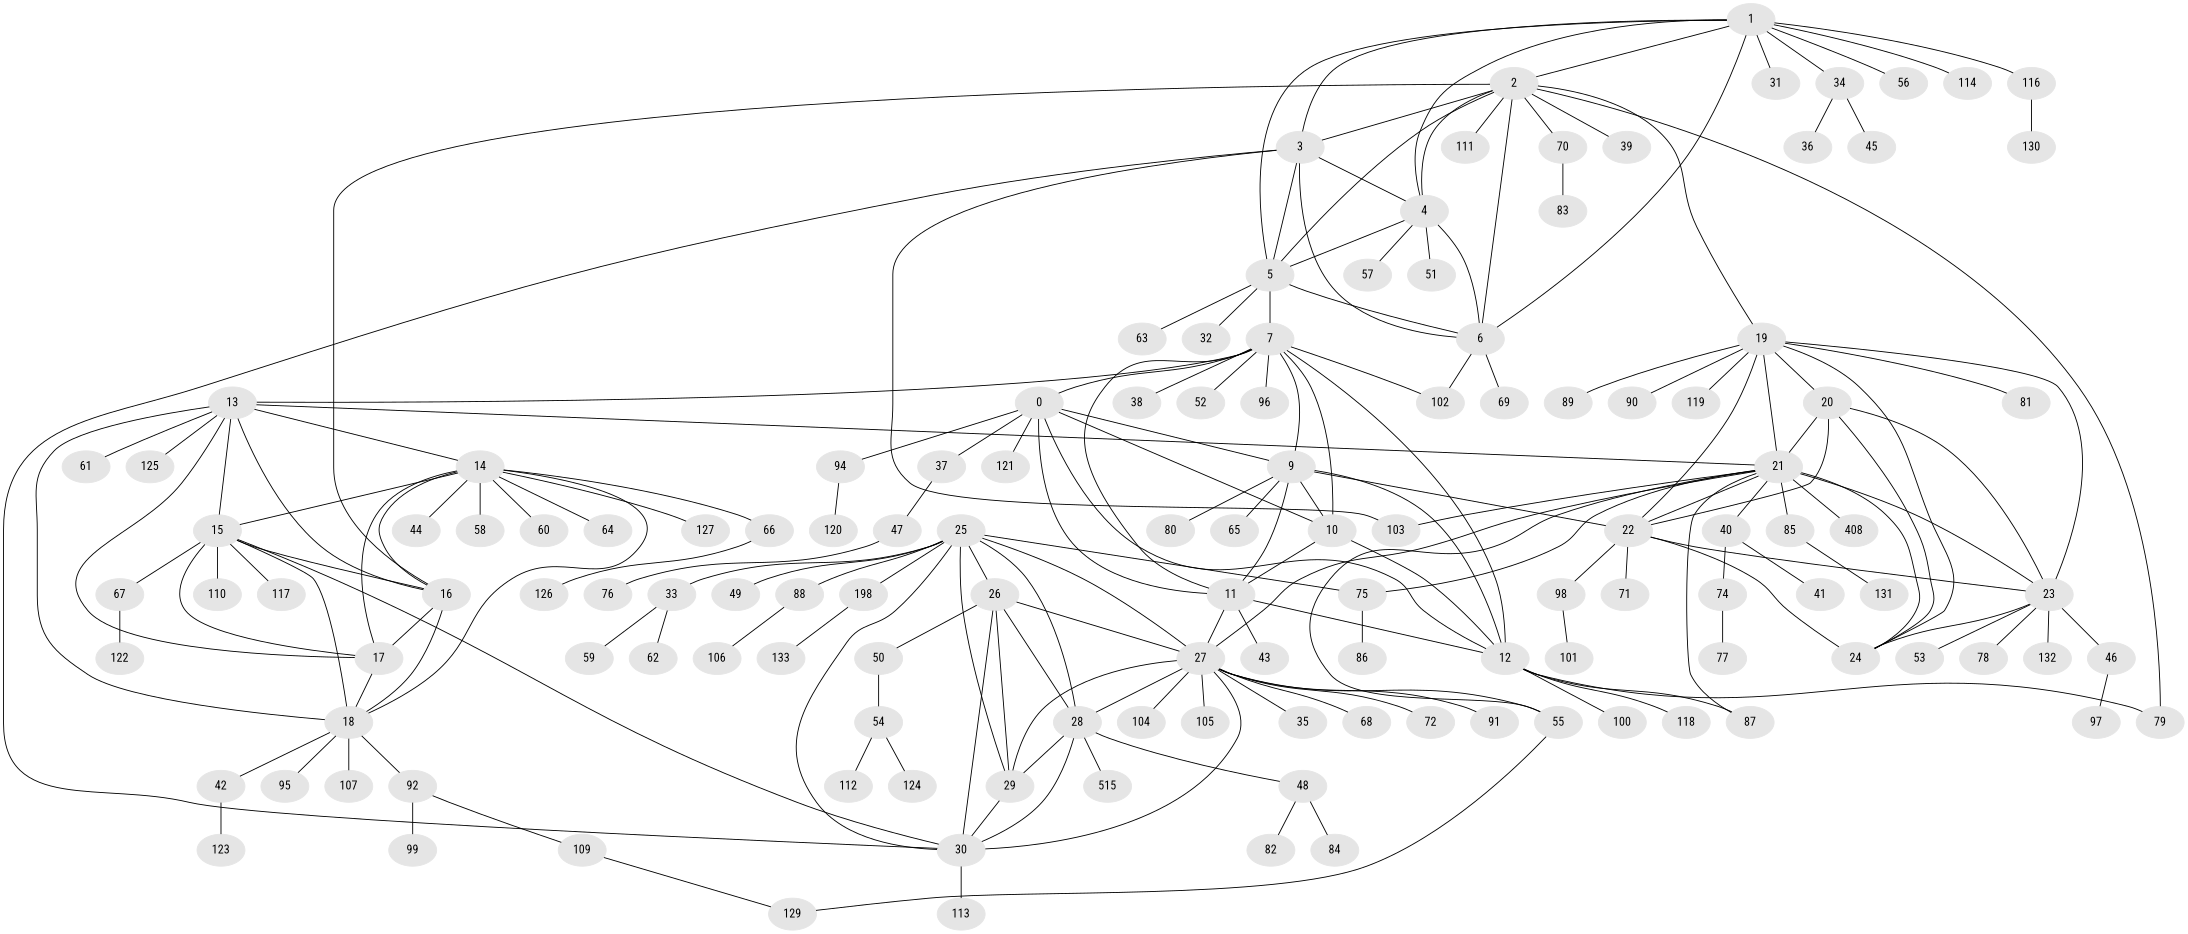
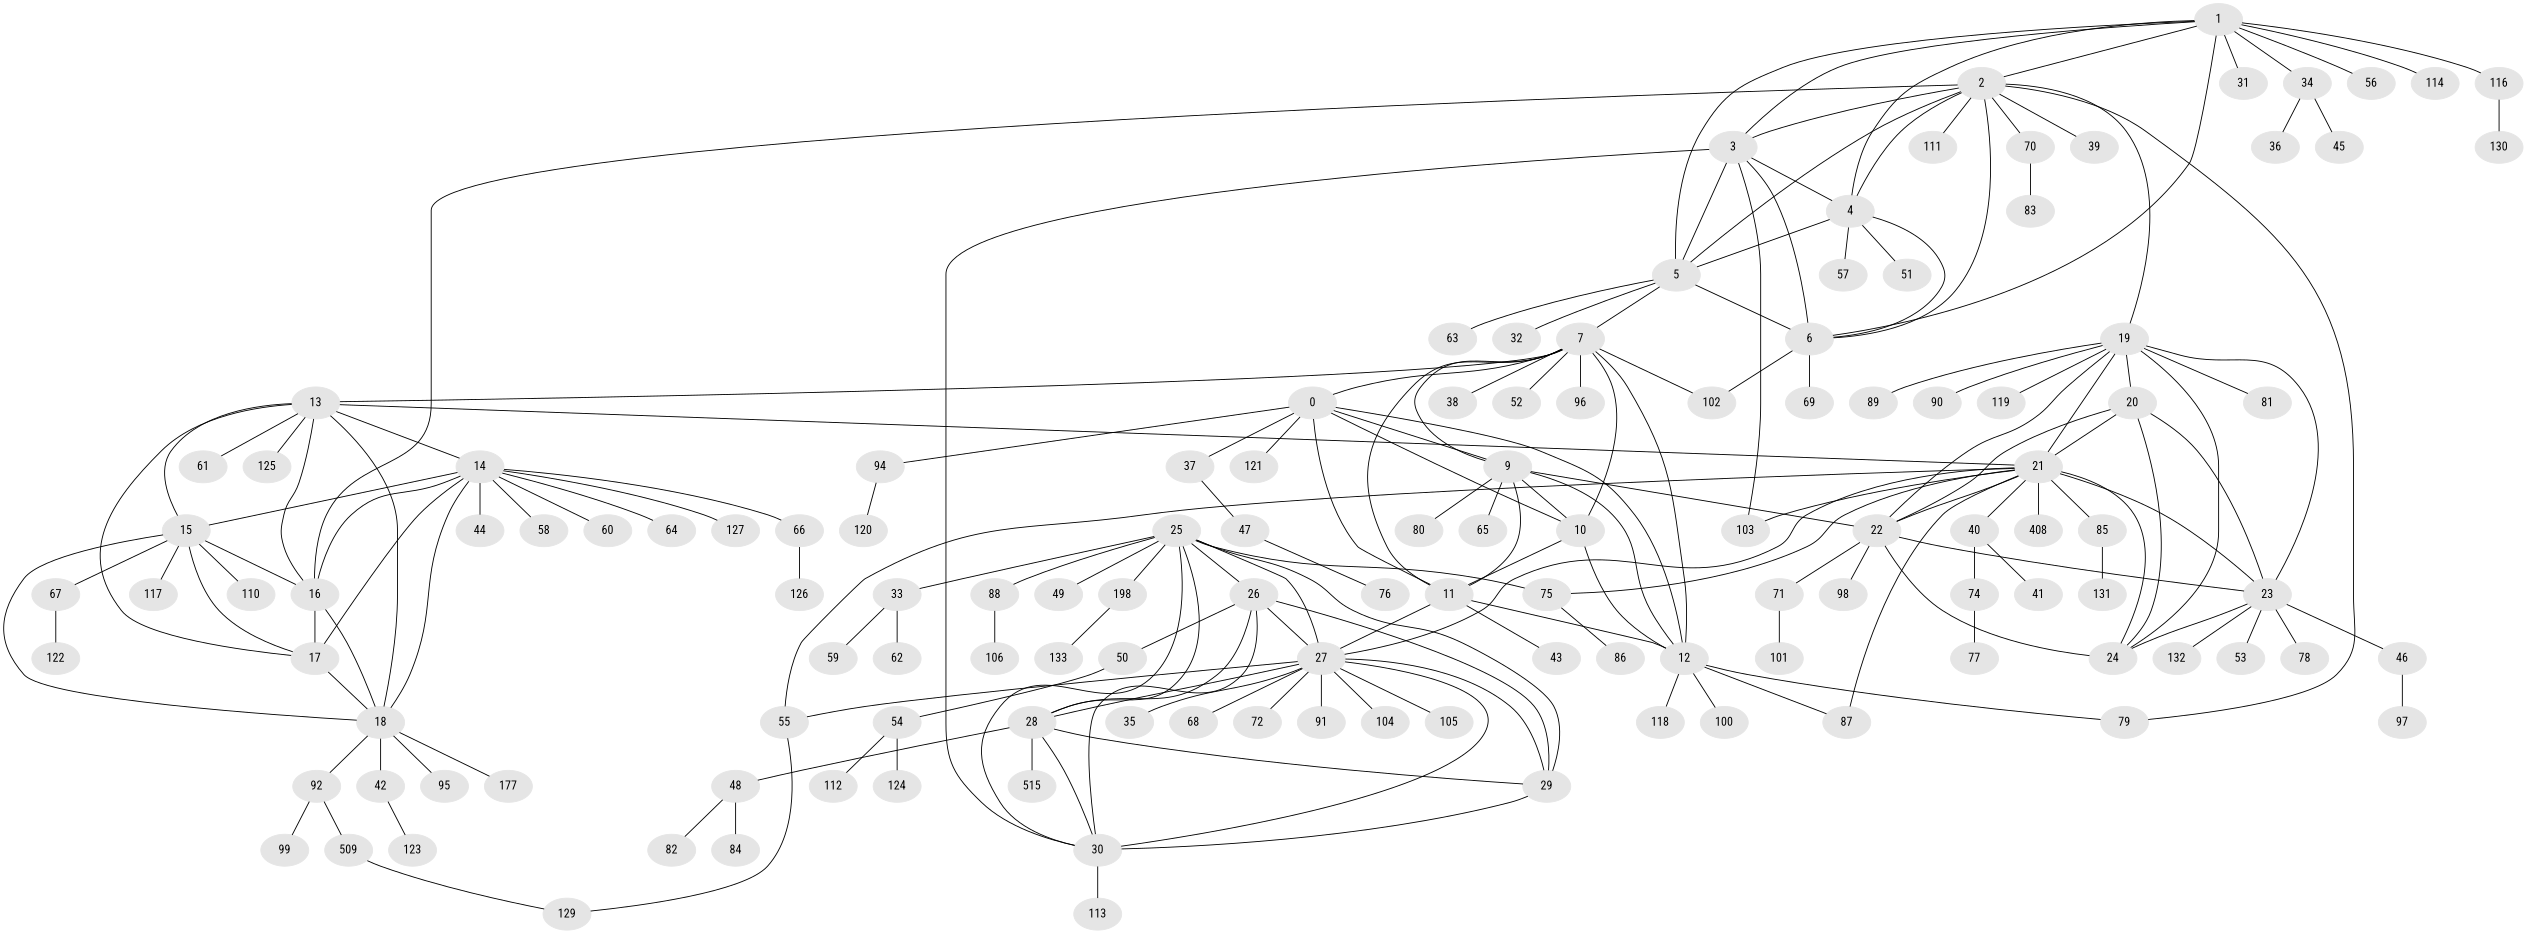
edge "98" -- "101": now "71" -- "101"
edge "15" -- "30": removed
node "107": label "107" -> "177"
node "109": label "109" -> "509"
